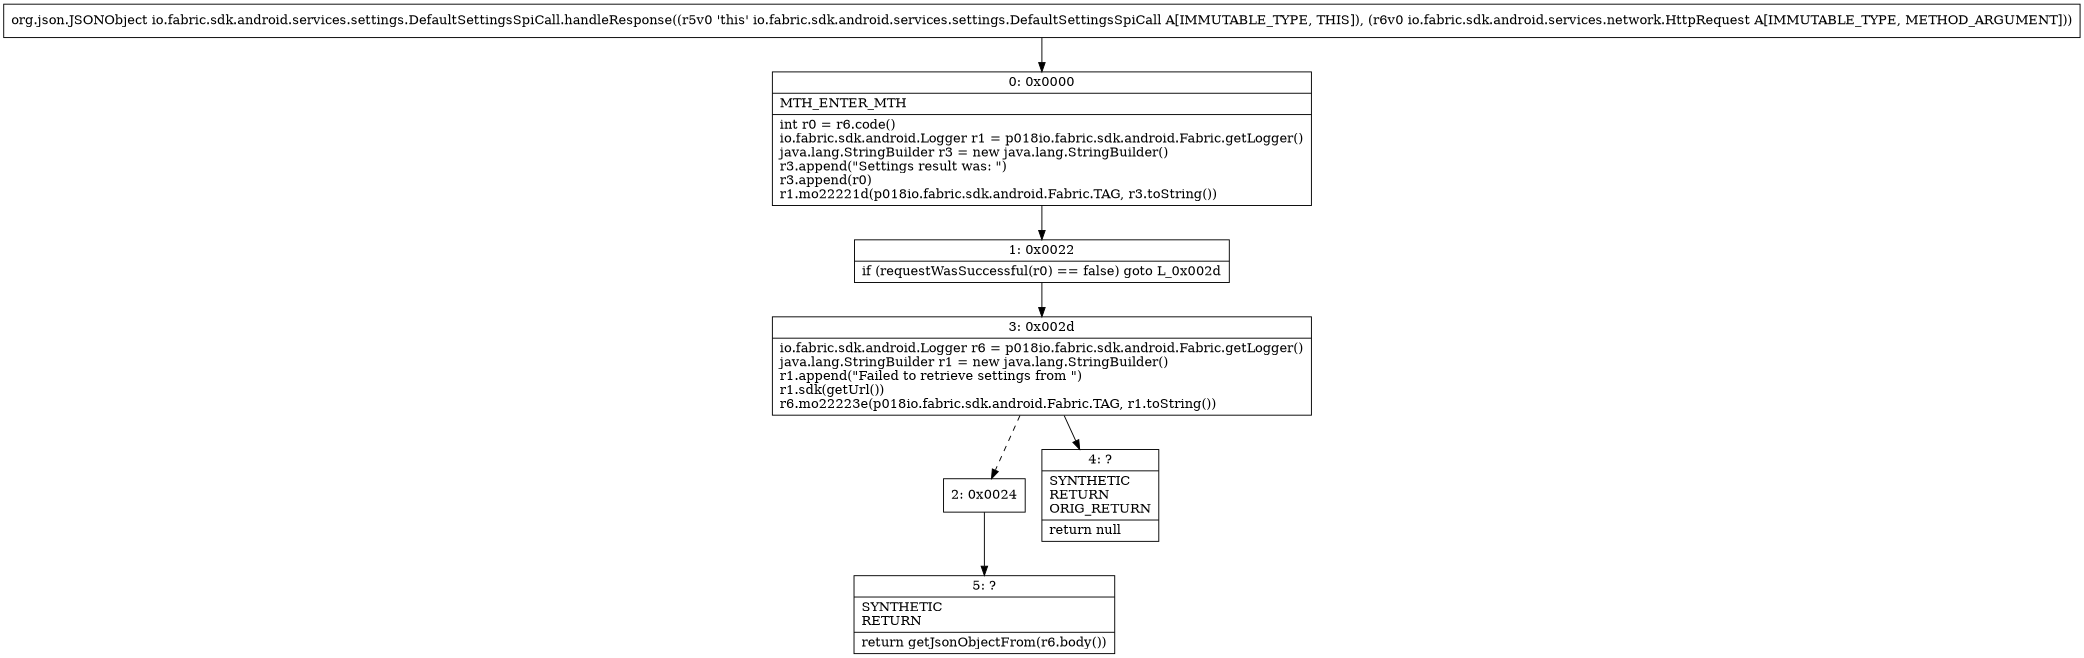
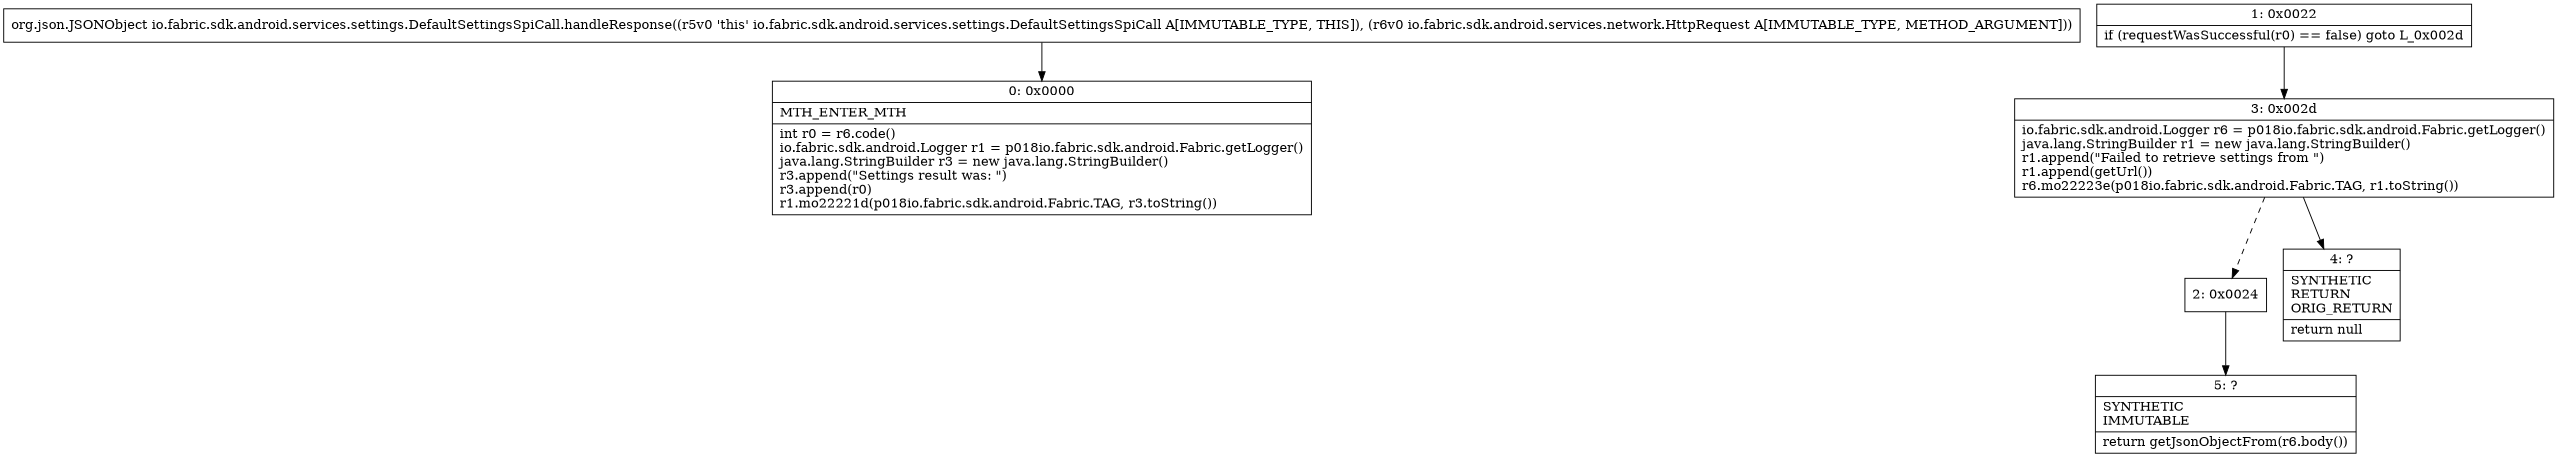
edge "0: 0x0000" -> "1: 0x0022": removed
node "3: 0x002d": text "r1.sdk(getUrl())" -> "r1.append(getUrl())"
node "5: ?": text "RETURN" -> "IMMUTABLE"
